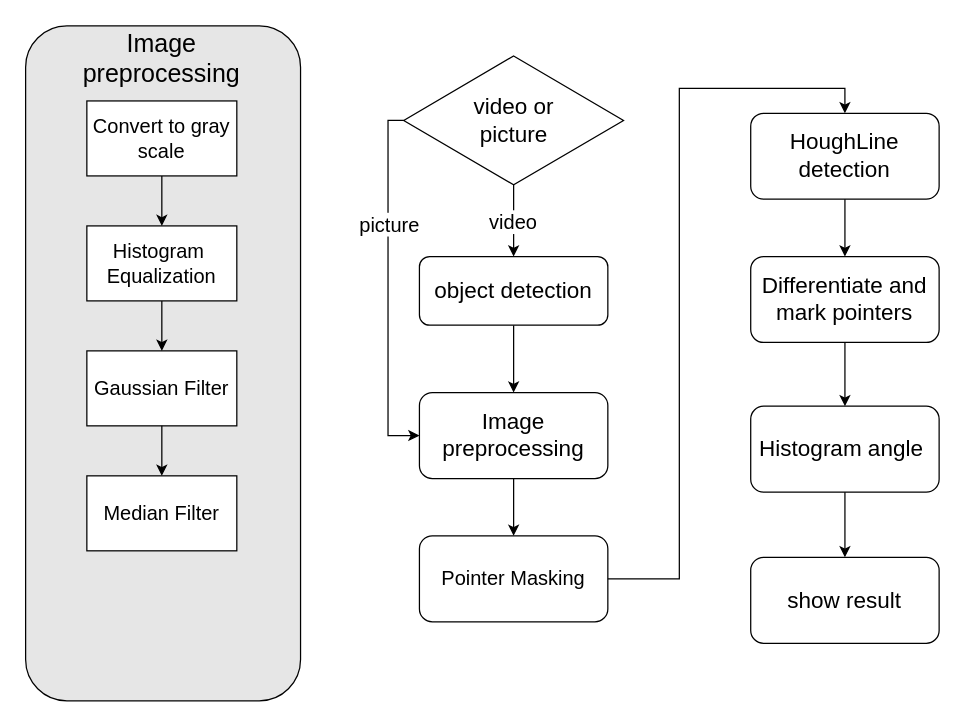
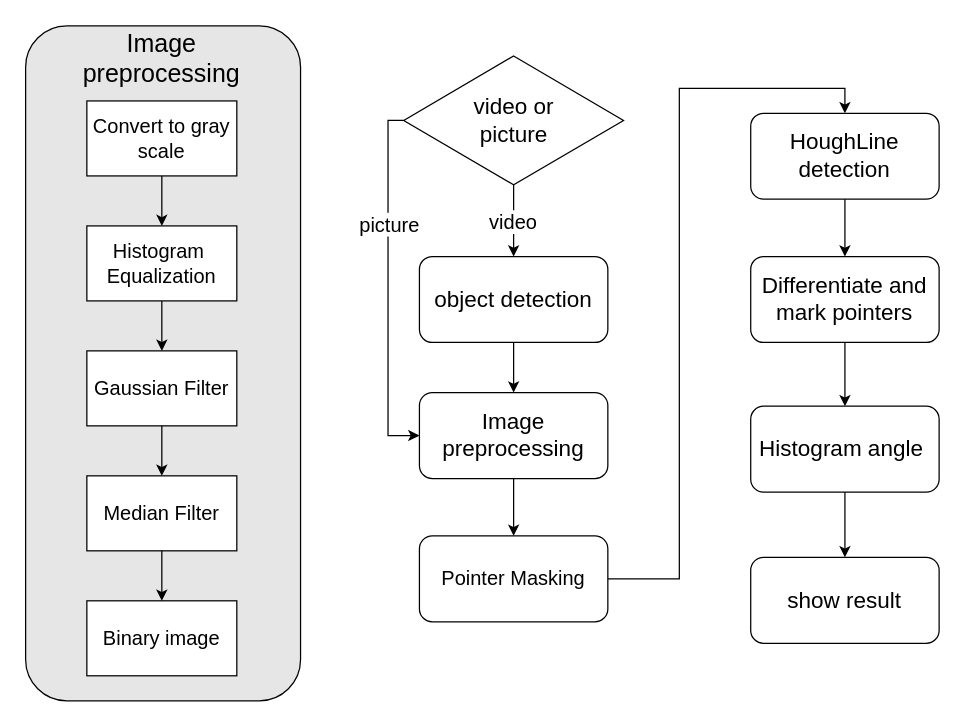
node "object detection": size 188x69 -> 188x86
edge "Median Filter" -> "Binary image": added
node "Binary image": added
